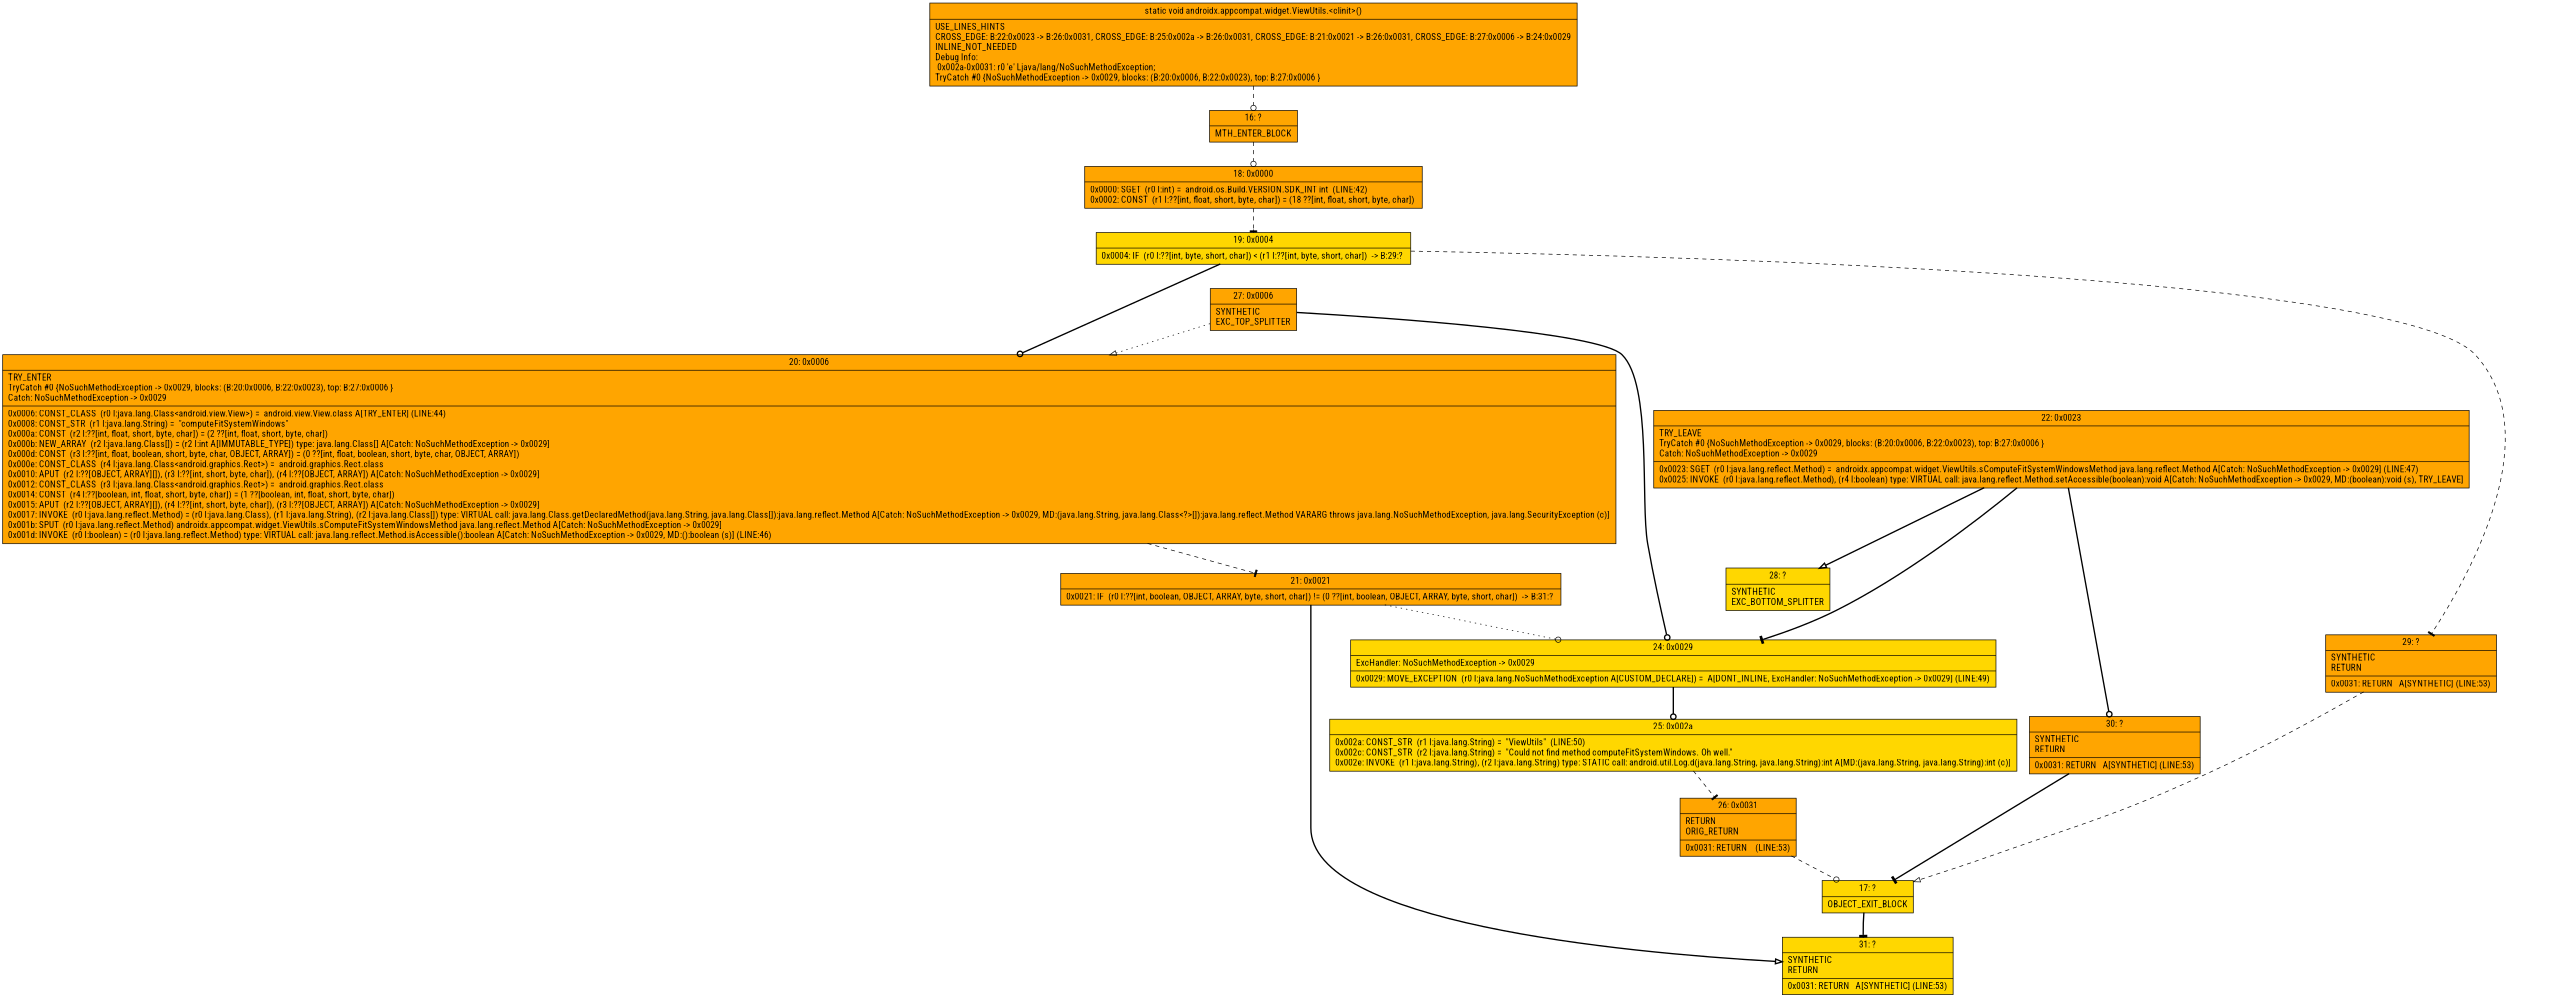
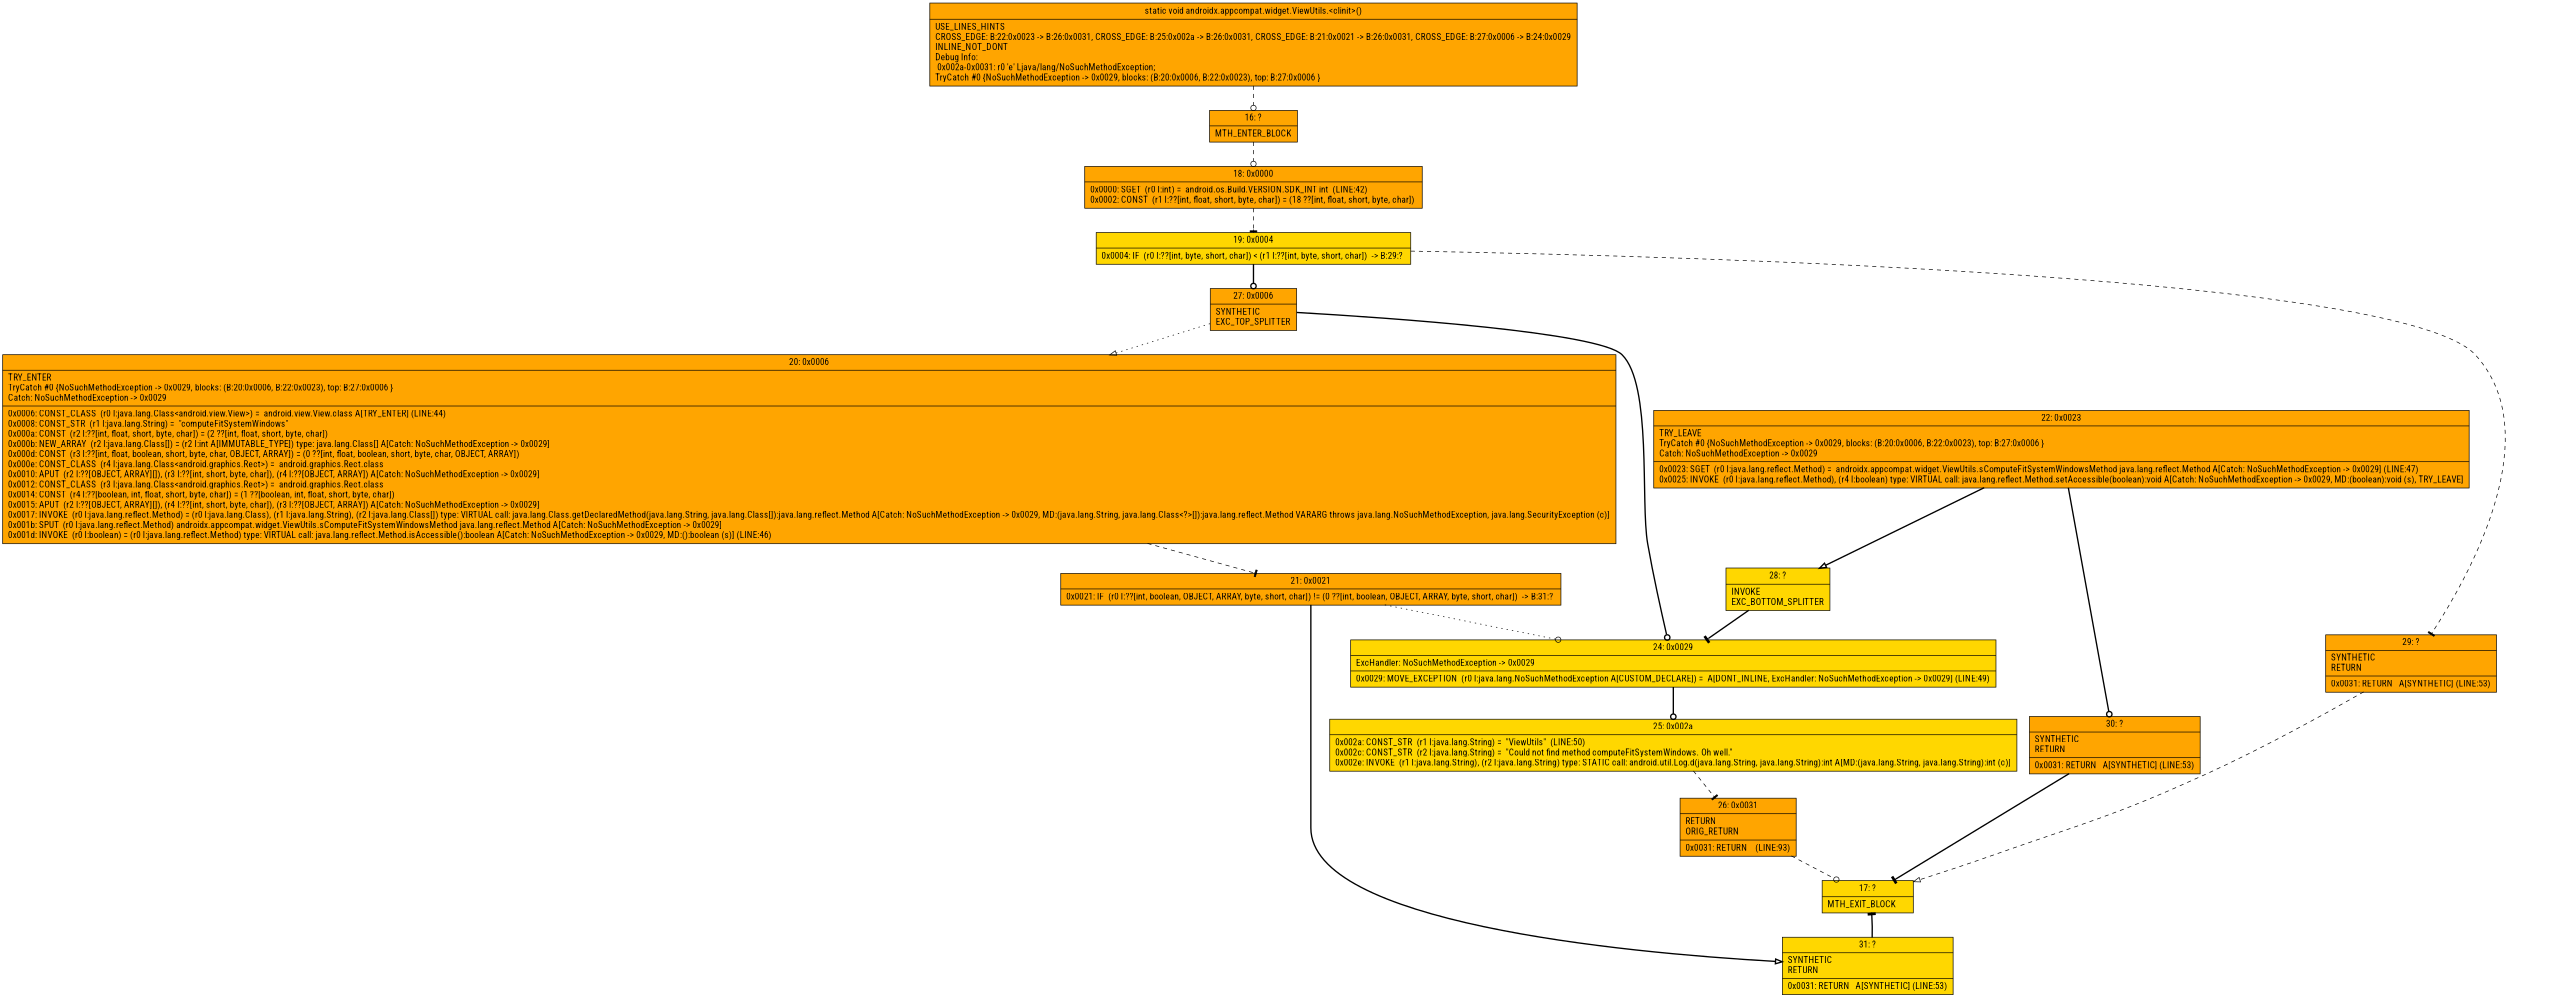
node "static void androidx.appcompat.widget.ViewUtils.<clinit>()": text "INLINE_NOT_NEEDED" -> "INLINE_NOT_DONT"
edge "19: 0x0004" -> "20: 0x0006": now "19: 0x0004" -> "27: 0x0006"
edge "22: 0x0023" -> "24: 0x0029": now "28: ?" -> "24: 0x0029"
node "28: ?": text "SYNTHETIC" -> "INVOKE"
node "26: 0x0031": text "0x0031: RETURN    (LINE:53)" -> "0x0031: RETURN    (LINE:93)"
node "17: ?": text "OBJECT_EXIT_BLOCK" -> "MTH_EXIT_BLOCK"
edge "17: ?" -> "31: ?": reversed
